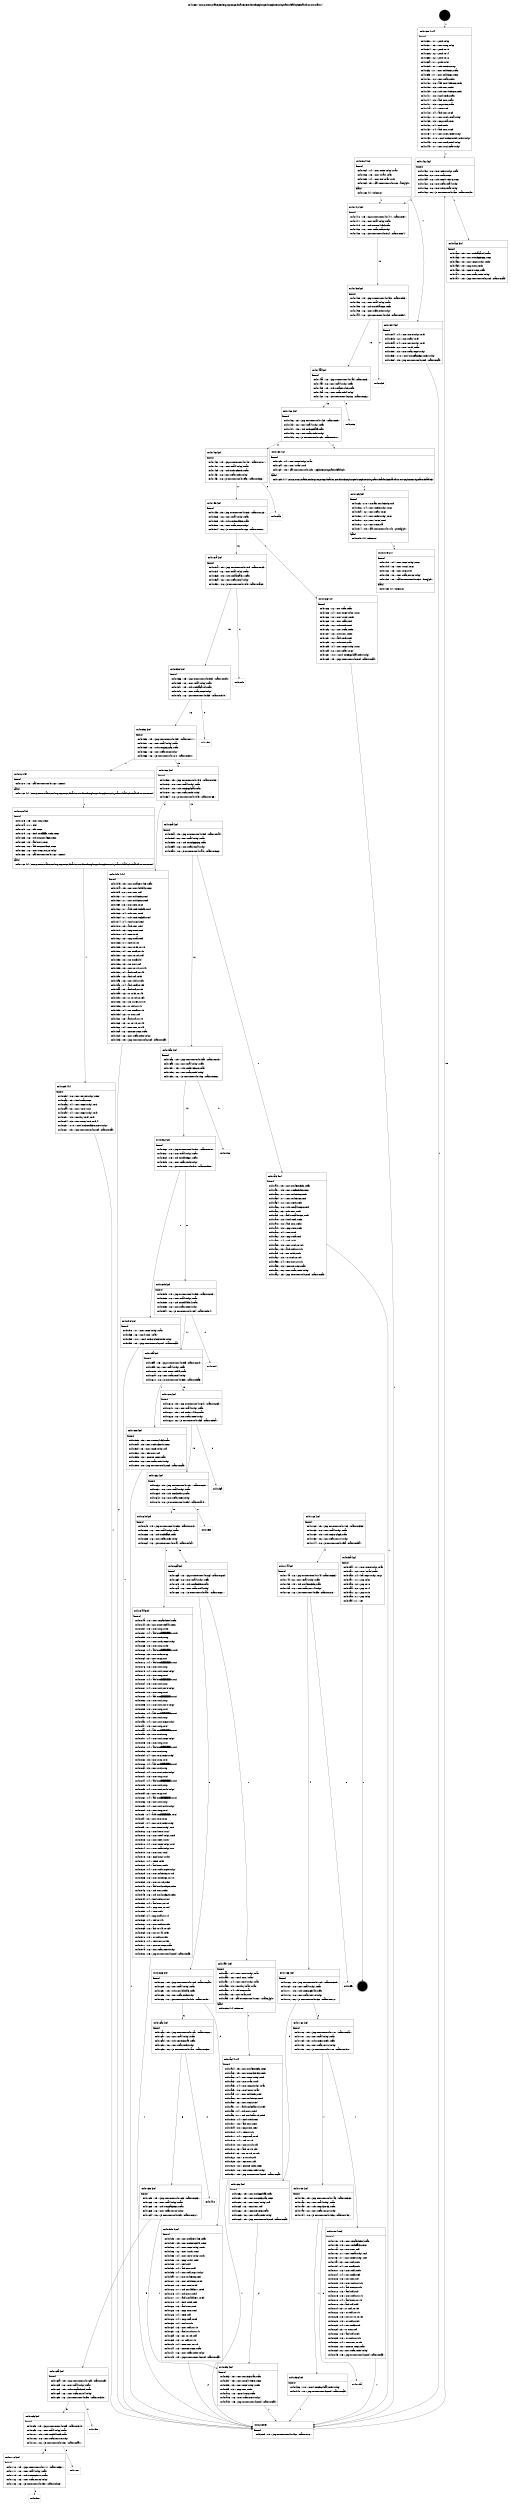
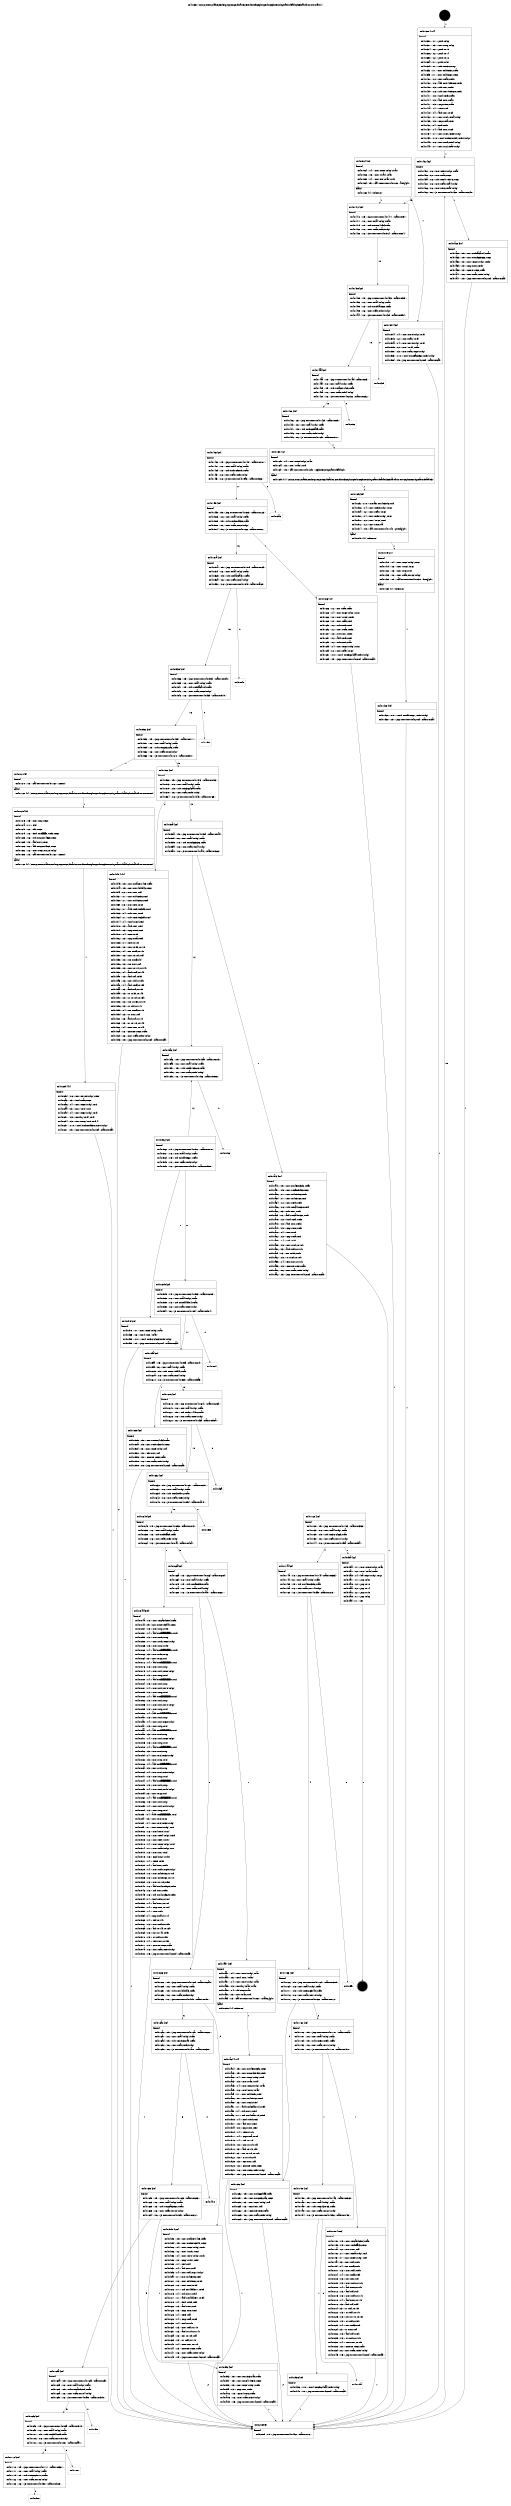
edge "0x401452 [32]" -> "0x401472 [28]": label " 1" -> " 19"
edge "0x4014c6 [28]" -> "0x4014e2 [28]": removed, label "17"
node "0x401d2e [15]": added
edge "0x4015a6 [28]" -> "0x4015c2 [28]": reversed
edge "0x401a2e [30]" -> "0x40208f [5]": added, label "1"
edge "0x40172e [28]" -> "0x401f9a [22]": added, label "1"
edge "0x401c52 [30]" -> "0x4019f2 [30]": now "0x401c52 [30]" -> "0x40208f [5]"
